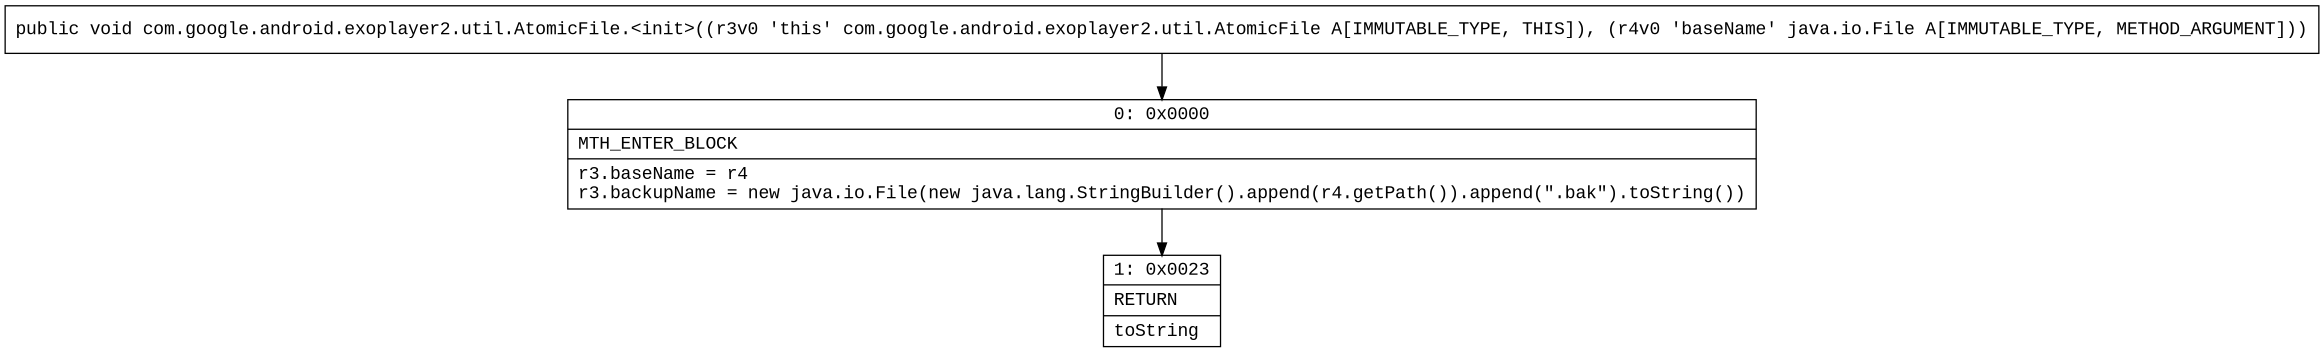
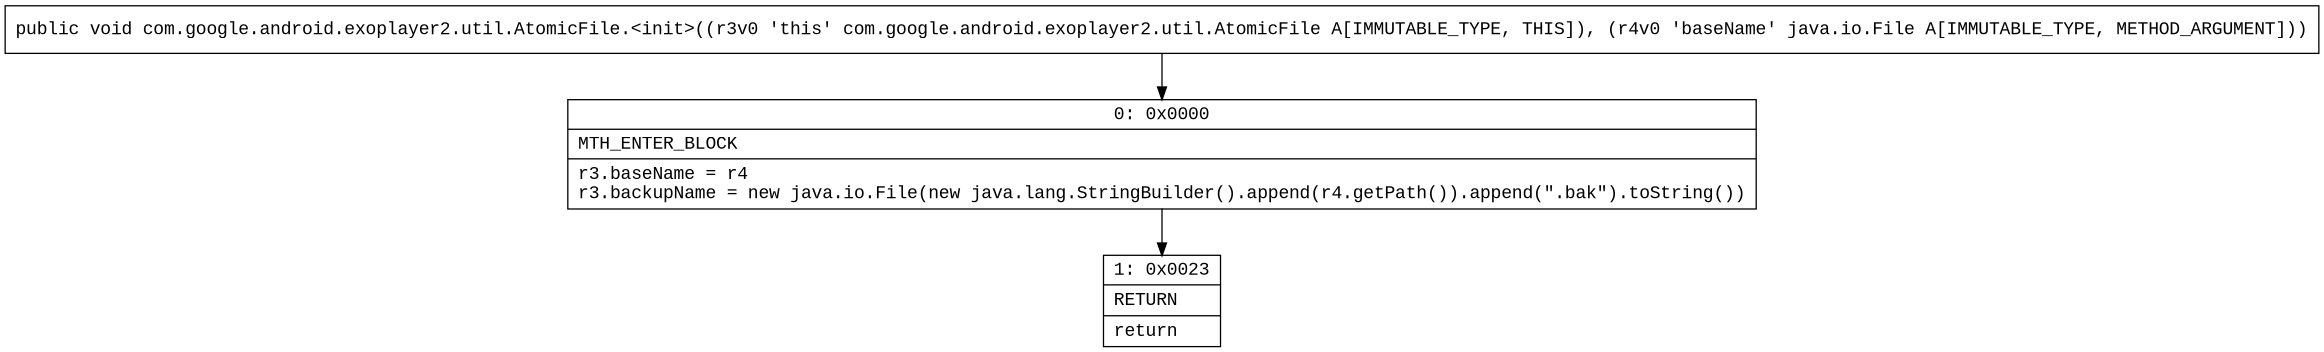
node "1: 0x0023": text "toString" -> "return"
